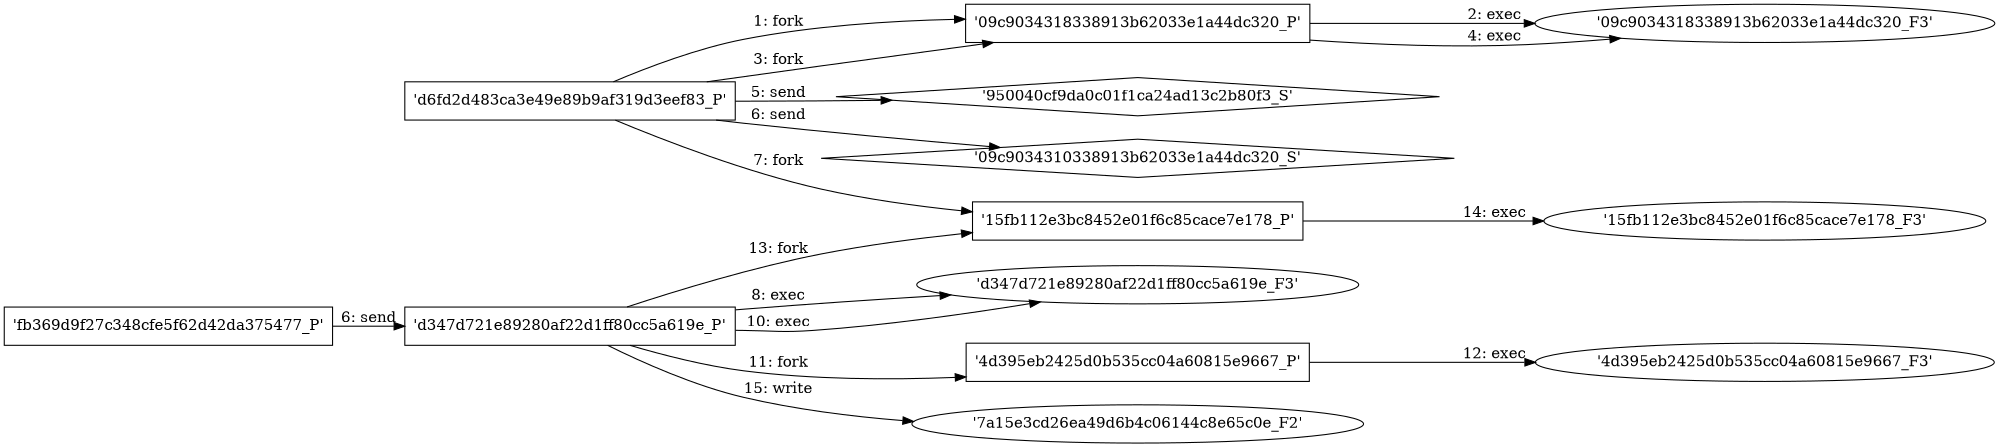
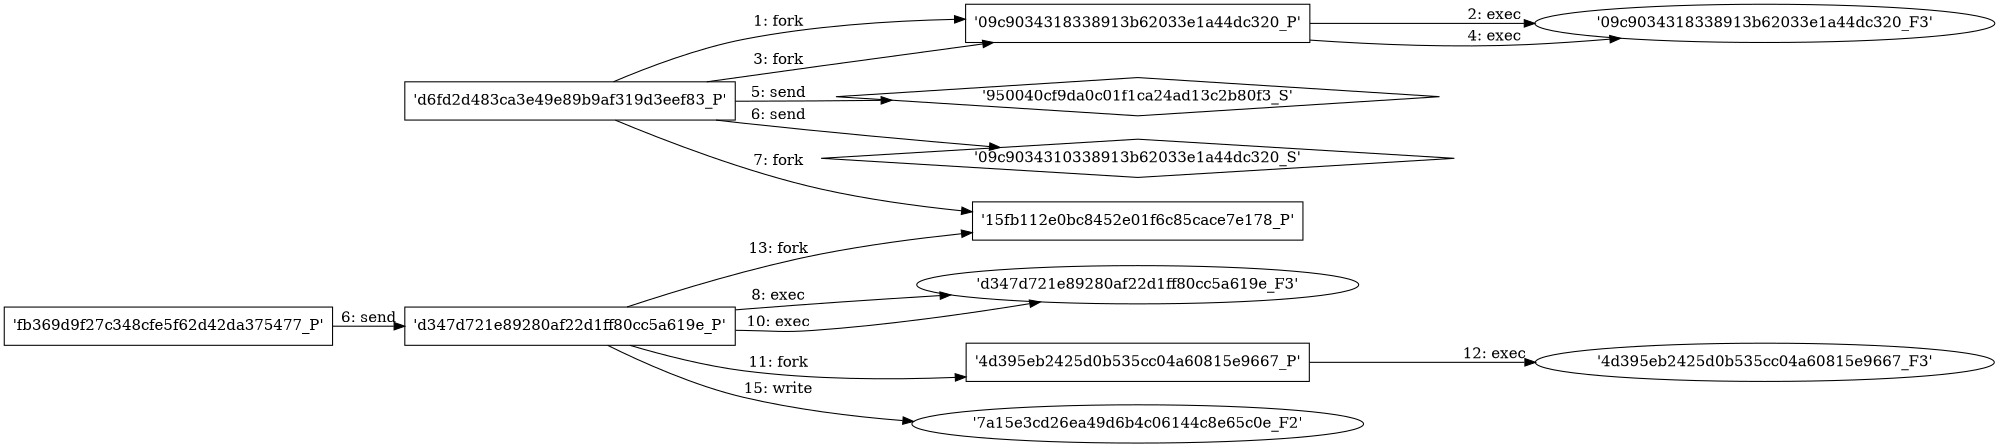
node "'15fb112e3bc8452e01f6c85cace7e178_P'": label "'15fb112e3bc8452e01f6c85cace7e178_P'" -> "'15fb112e0bc8452e01f6c85cace7e178_P'"
node "'15fb112e3bc8452e01f6c85cace7e178_F3'": removed
